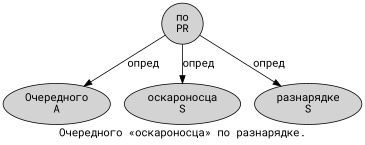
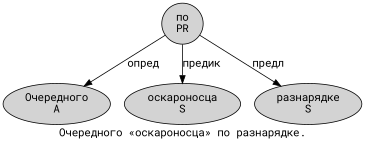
edge "по PR" -> "оскароносца S": label "опред" -> "предик"
edge "по PR" -> "разнарядке S": label "опред" -> "предл"
